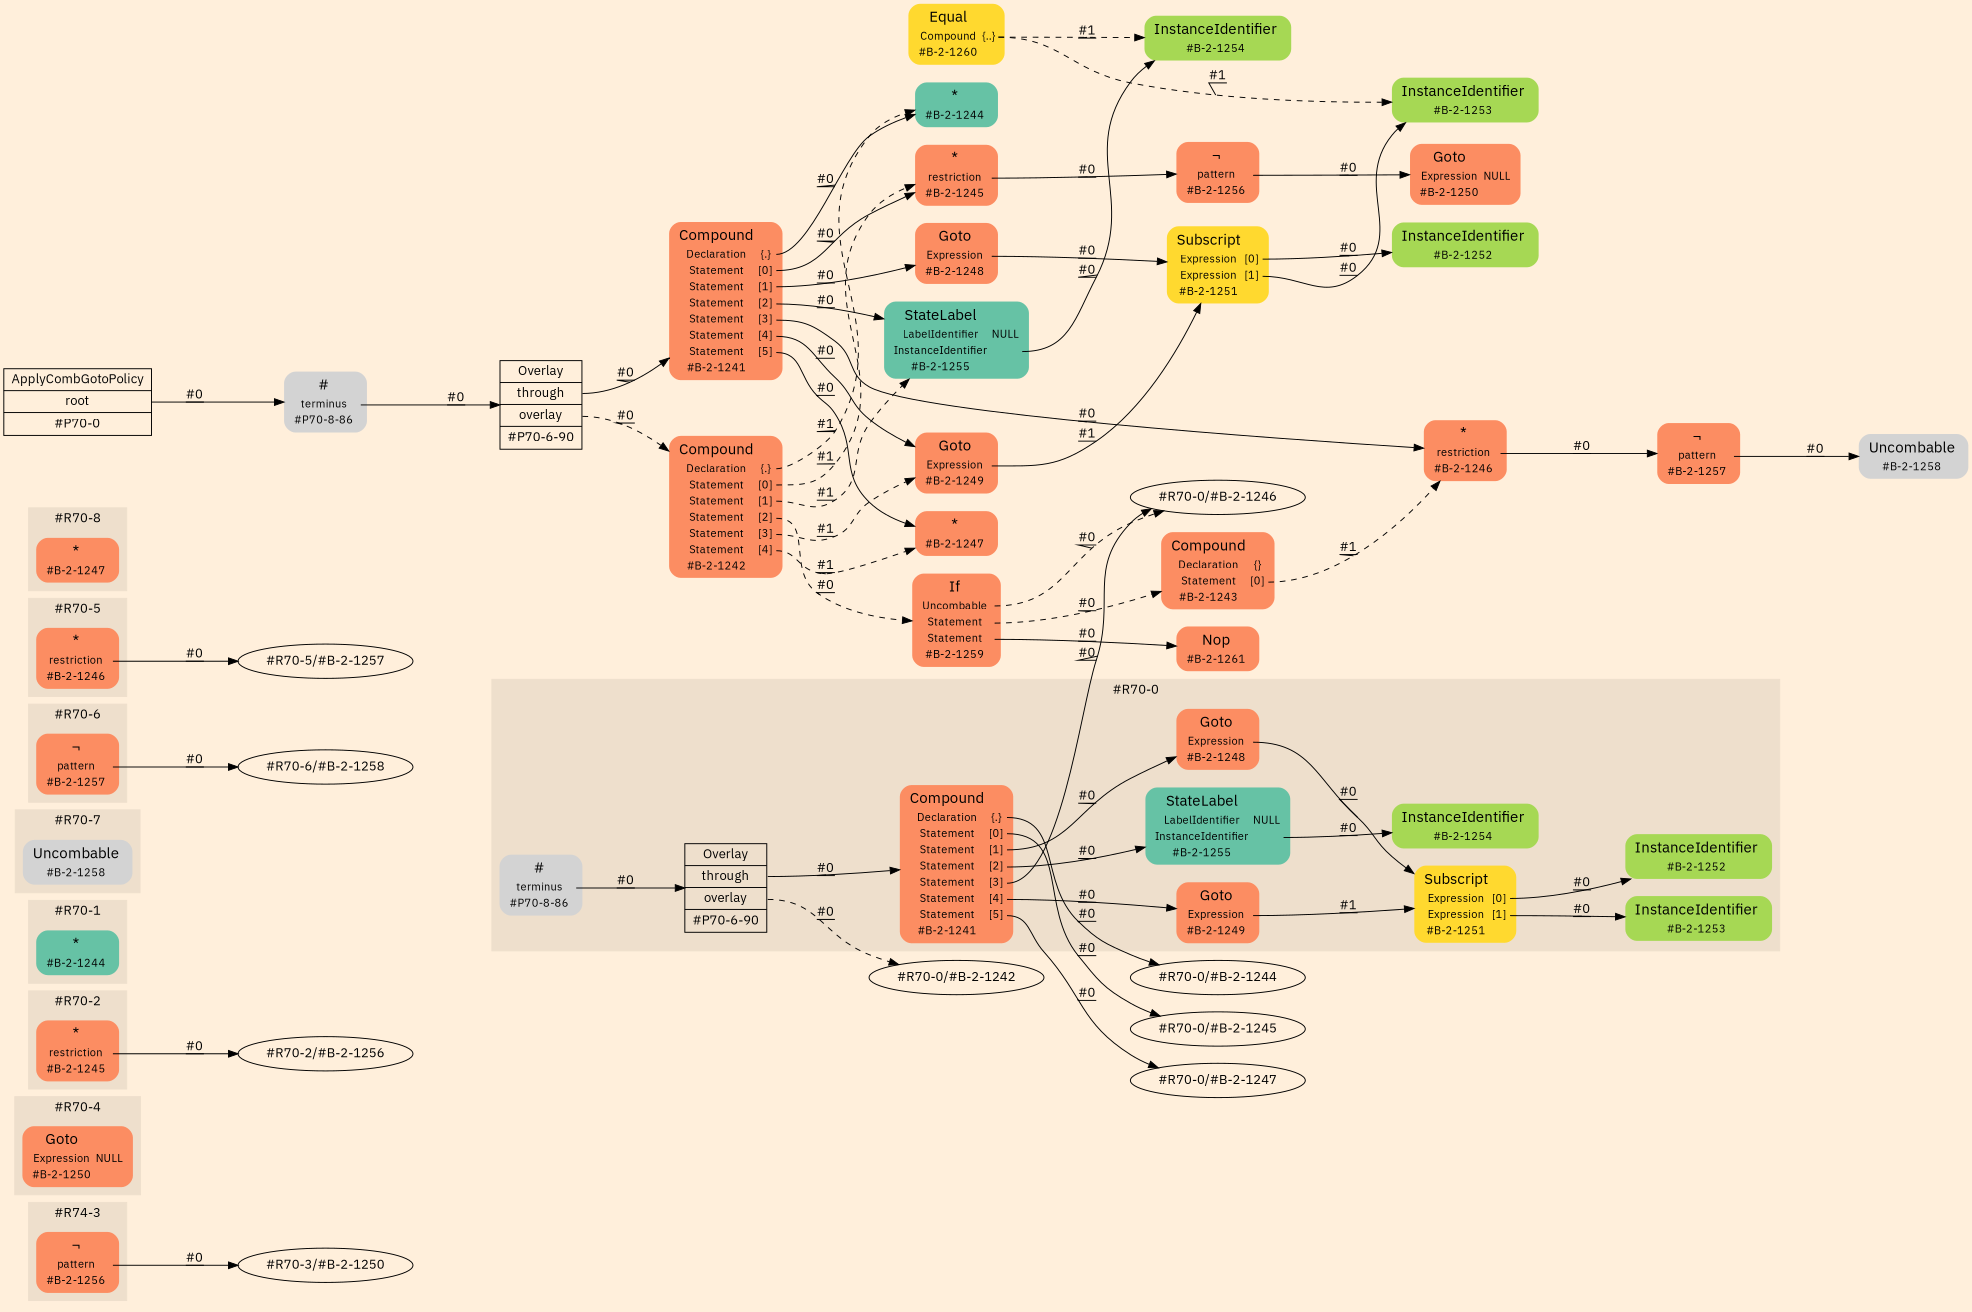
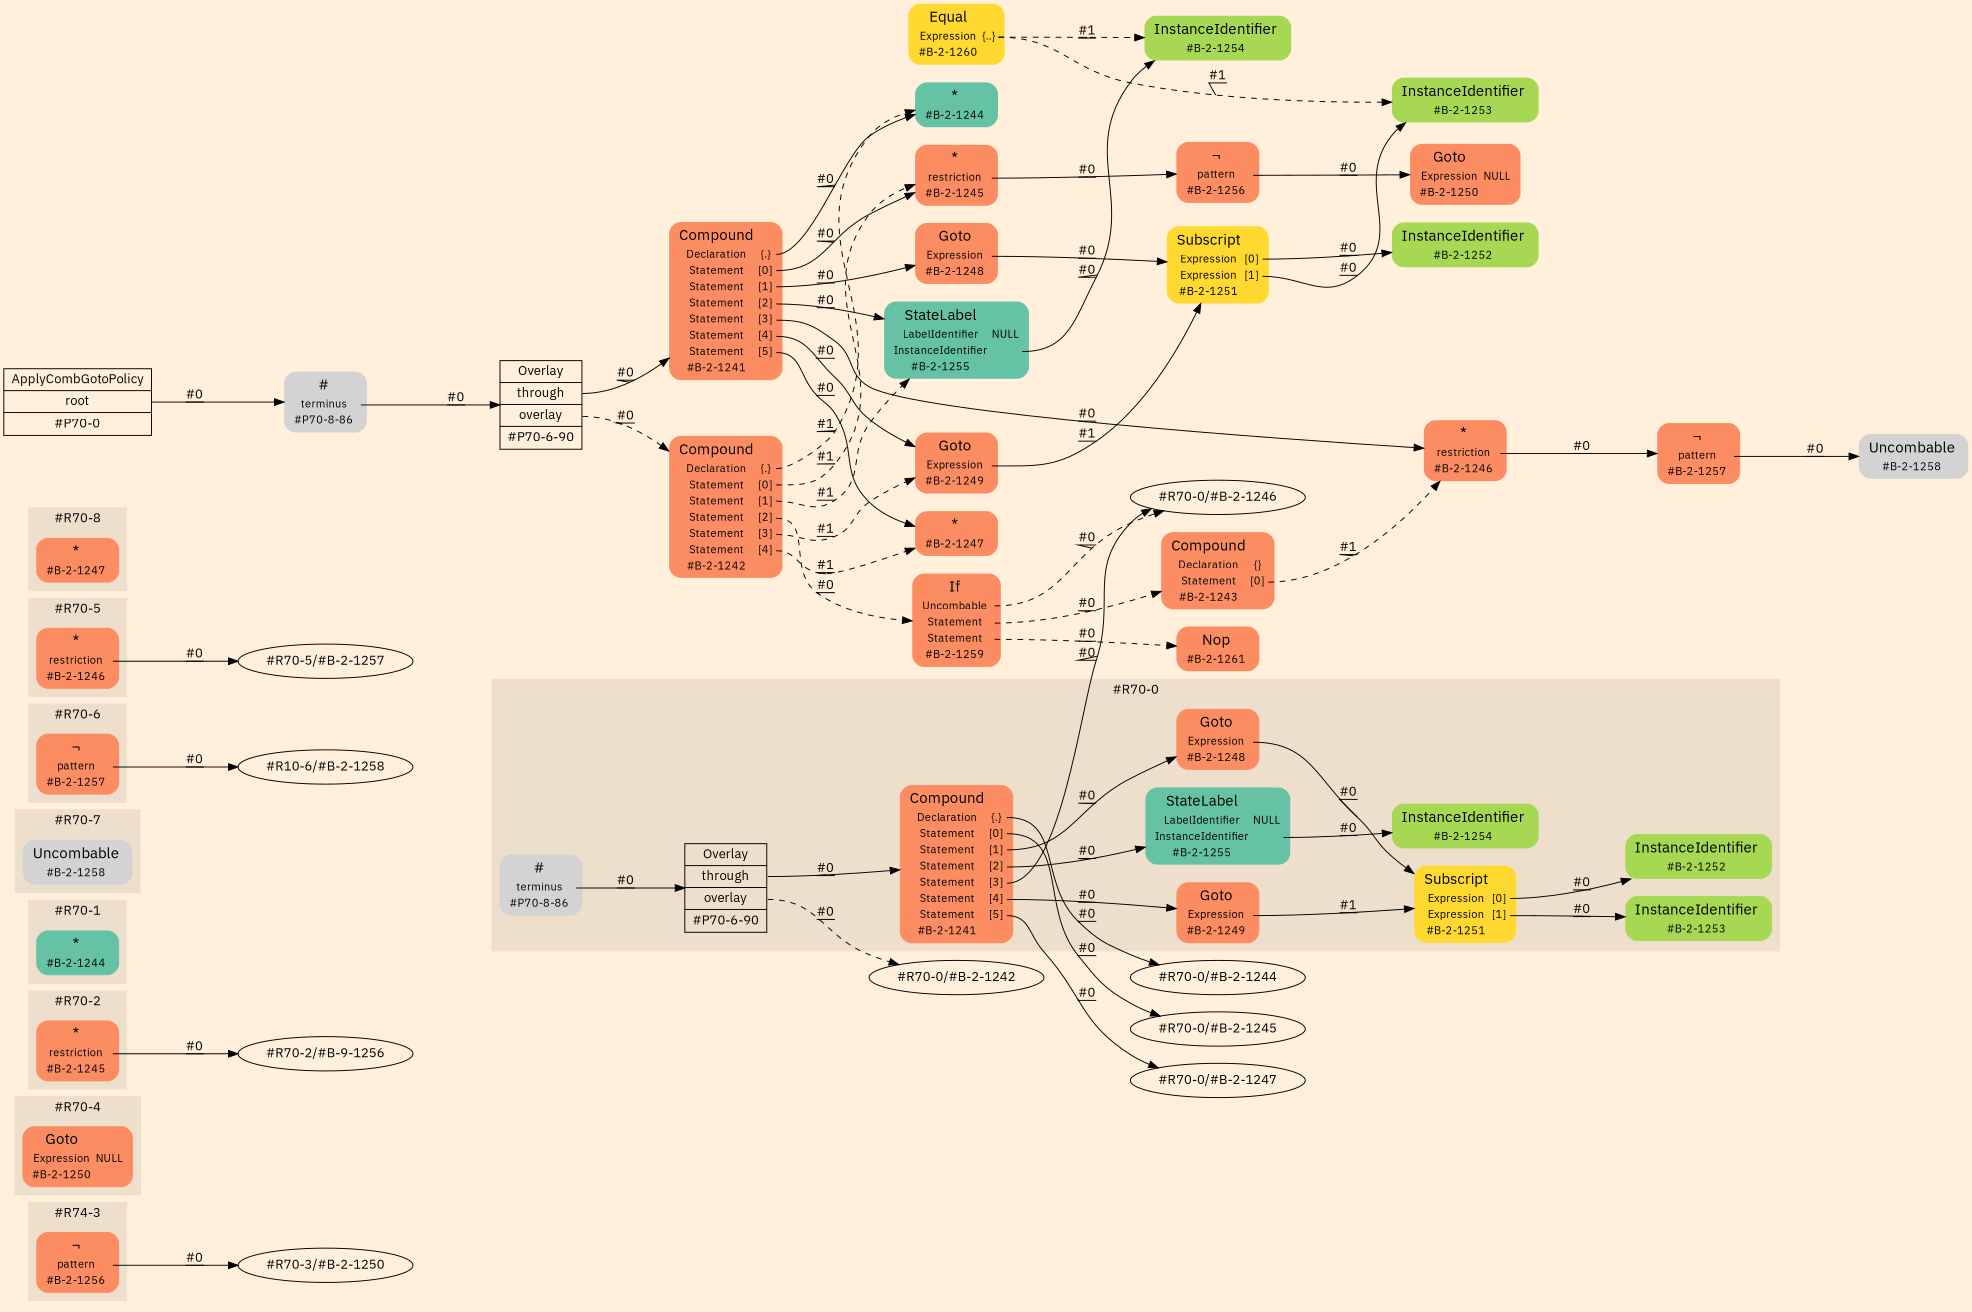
node "Equal": text "Compound" -> "Expression"
edge "If" -> "Nop": style solid -> dashed
node "#R70-6/#B-2-1258": label "#R70-6/#B-2-1258" -> "#R10-6/#B-2-1258"
node "#R70-2/#B-2-1256": label "#R70-2/#B-2-1256" -> "#R70-2/#B-9-1256"
